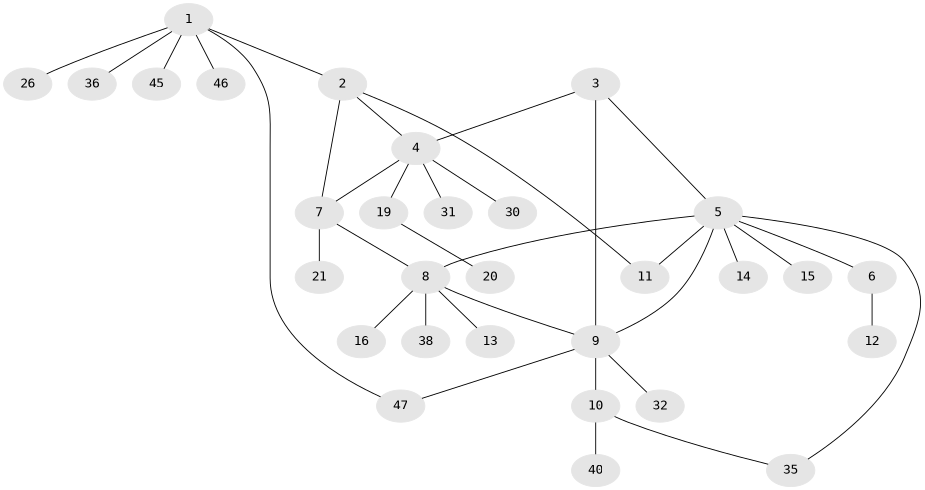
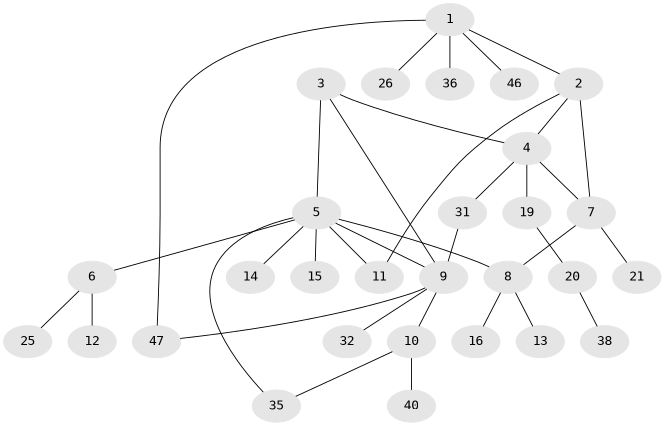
node "45": removed
node "30": removed
edge "8" -- "38": now "20" -- "38"
edge "8" -- "9": now "31" -- "9"
node "25": added
